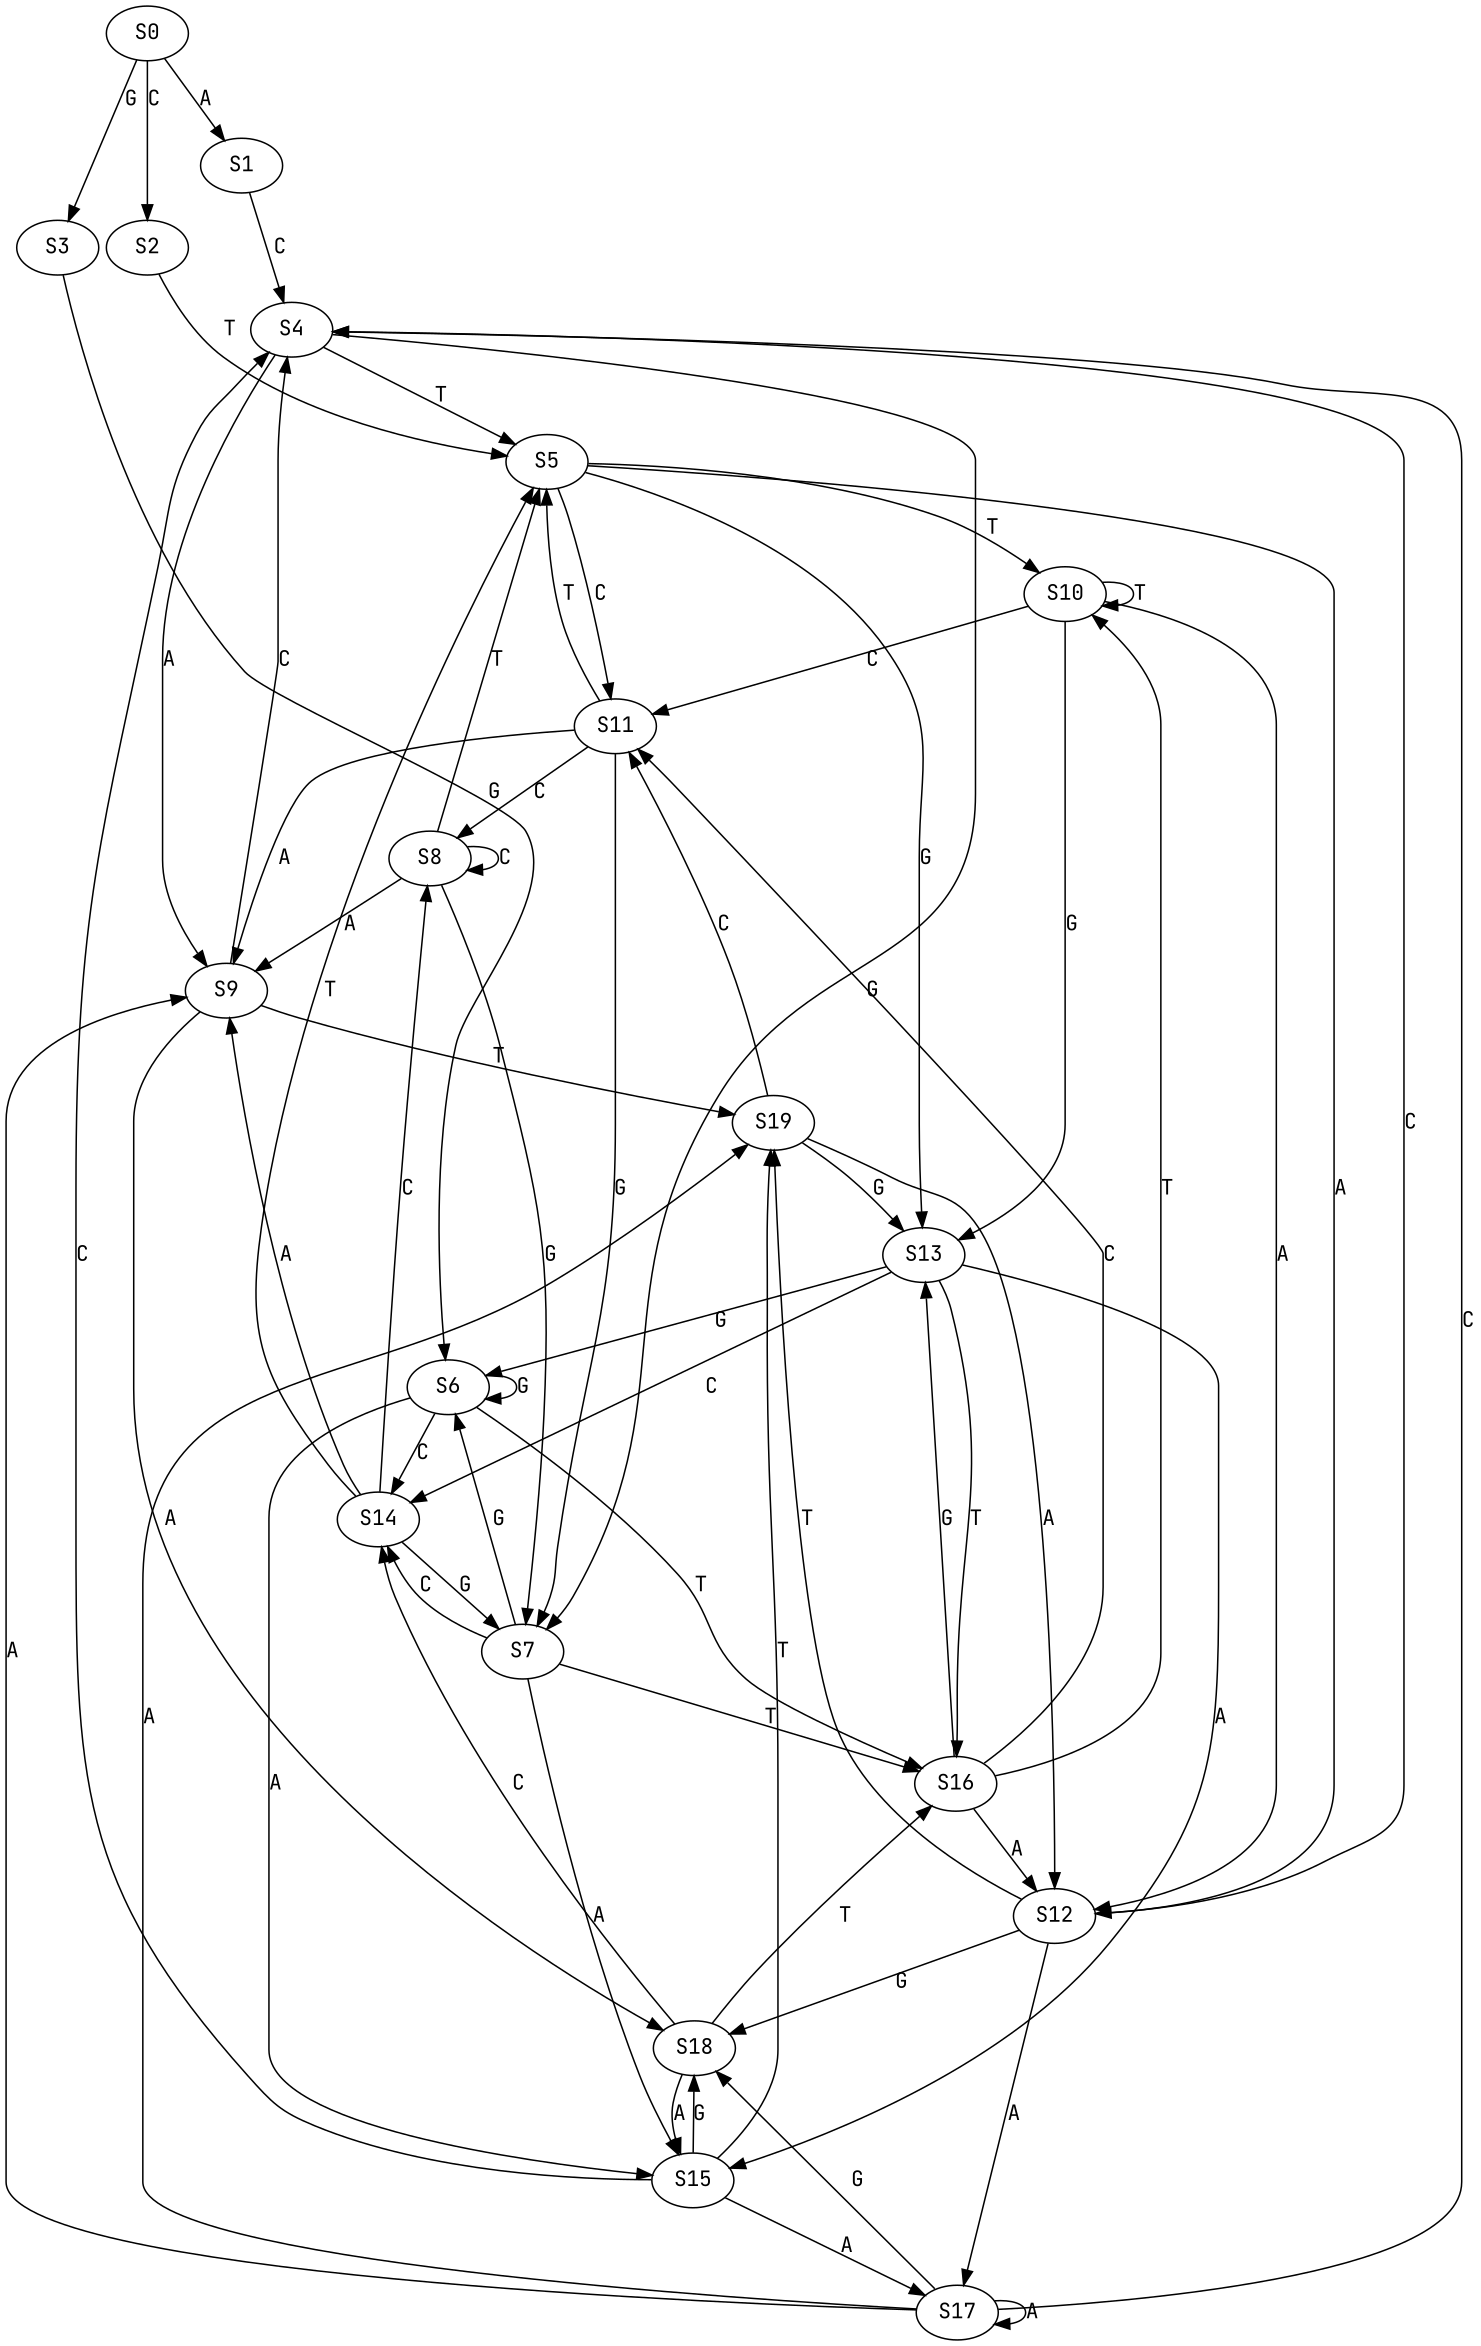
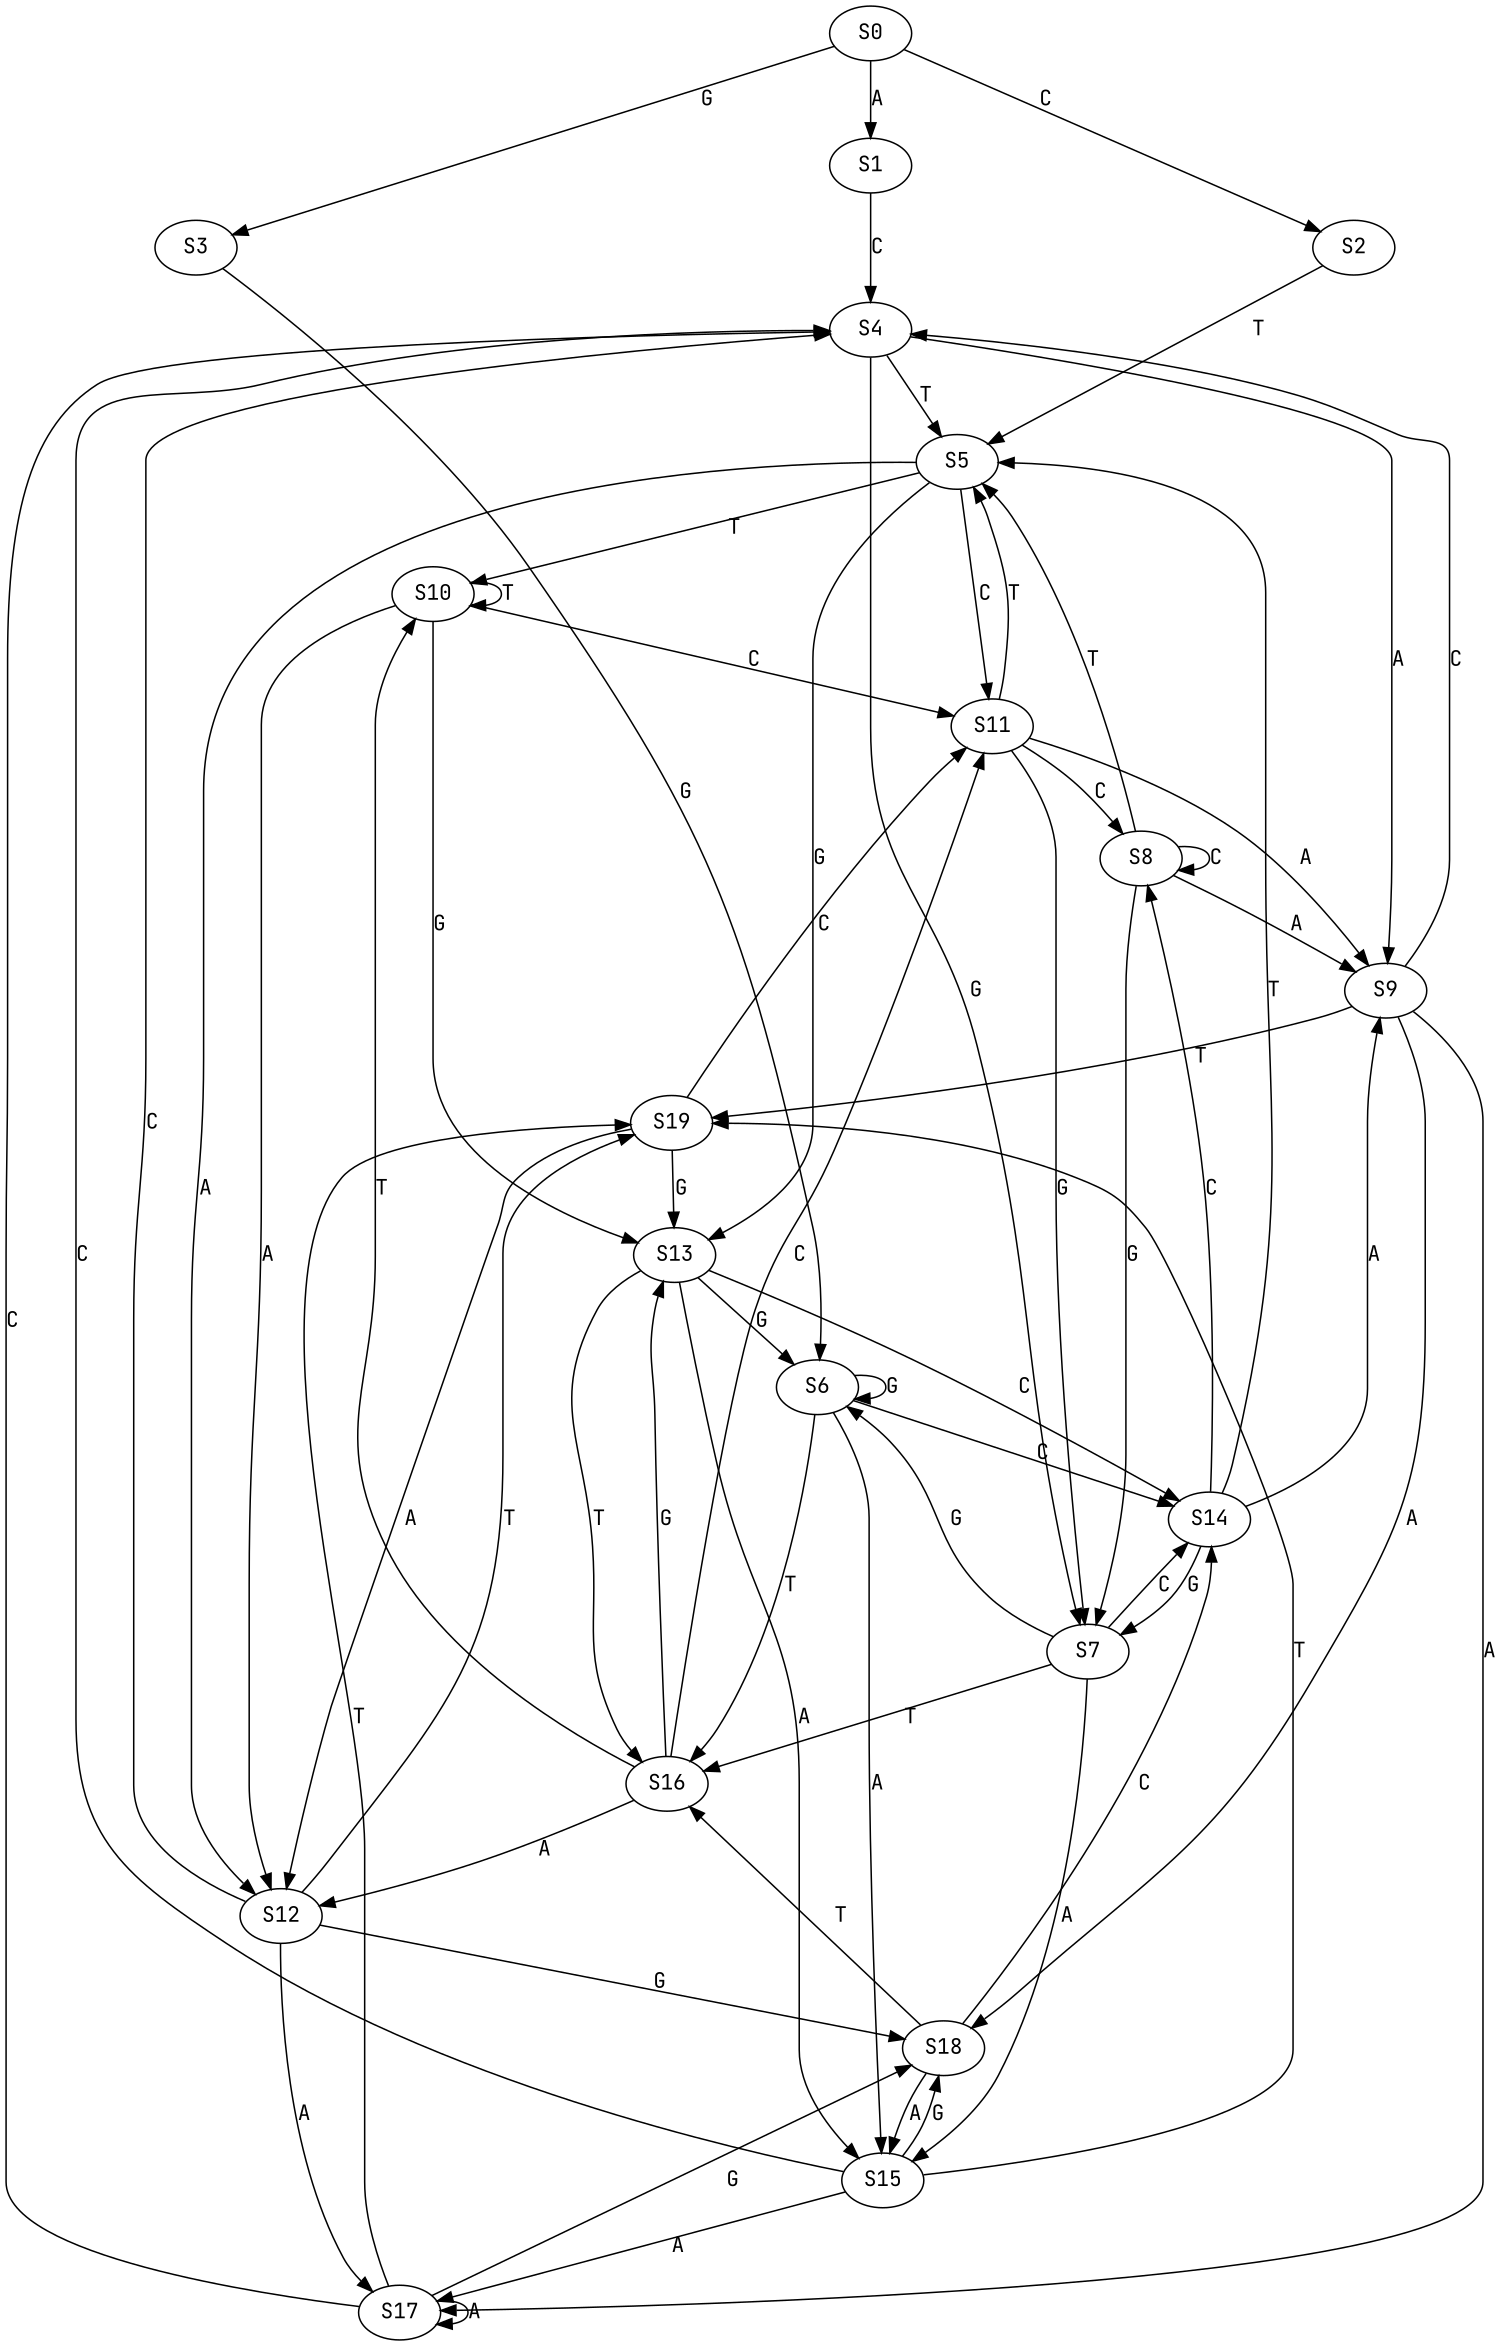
edge "S17" -> "S19": label "A" -> "T"
edge "S17" -> "S9": reversed
